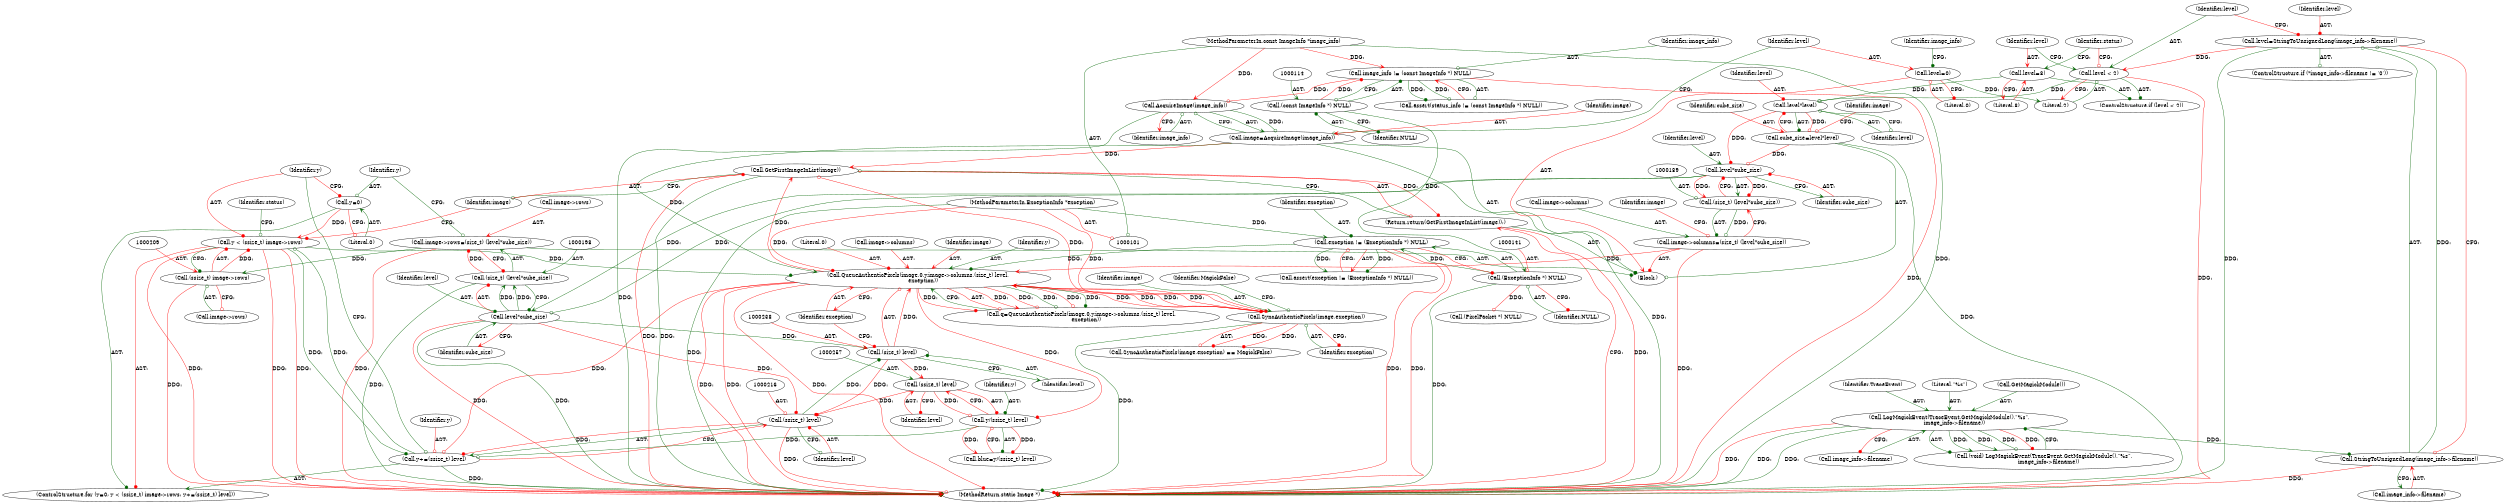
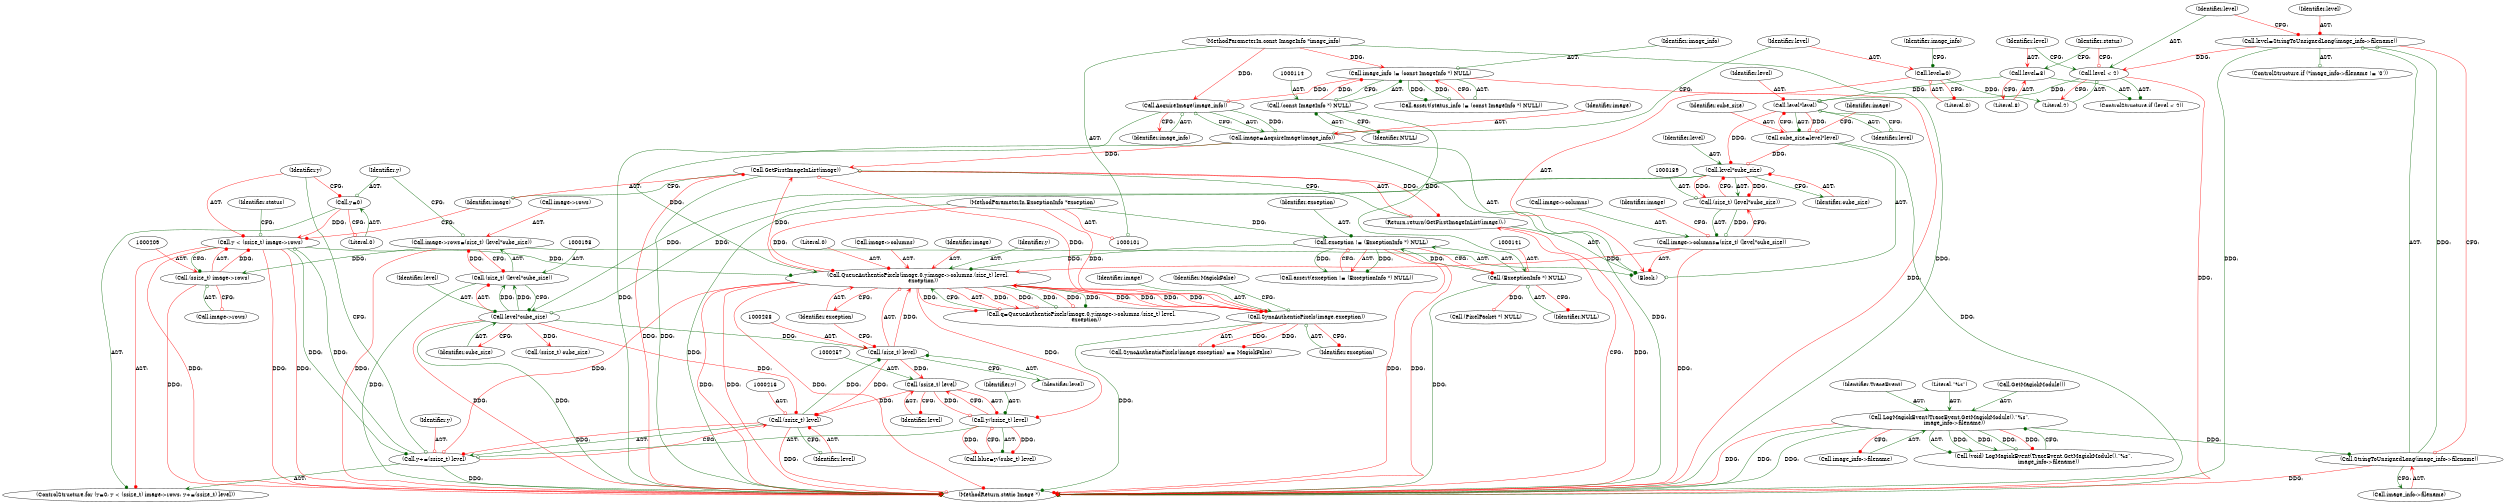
node "(Call,(ssize_t) cube_size)": added
edge "(Call,y/(ssize_t) level)" -> "(Call,y+=(ssize_t) level)": label "DDG: " -> "AST: "
node "(Call,blue=y/(ssize_t) level)": label "(Call,blue=y/(ssize_t) level)" -> "(Call,blue=y/(cube_t) level)"
